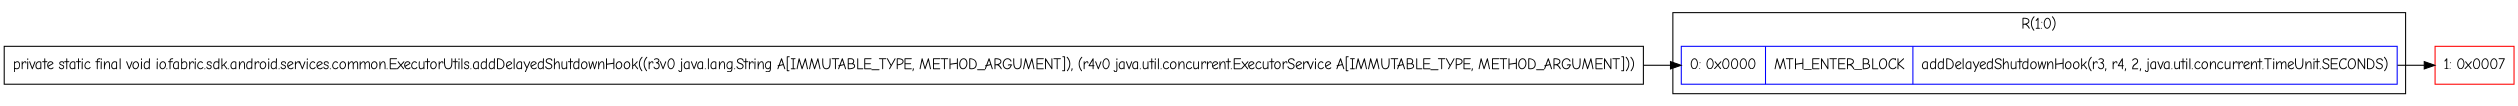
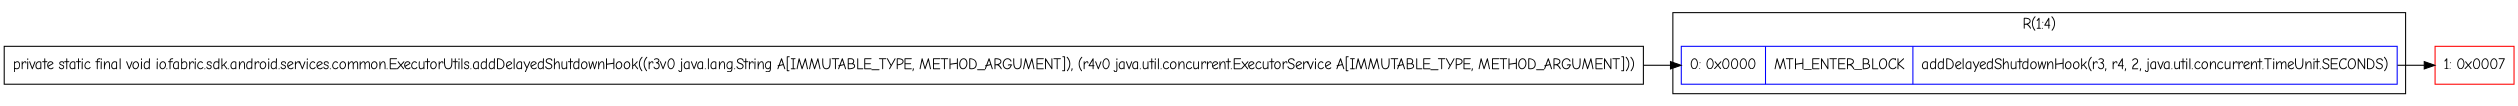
cluster "R(1:0)": label "R(1:0)" -> "R(1:4)"
